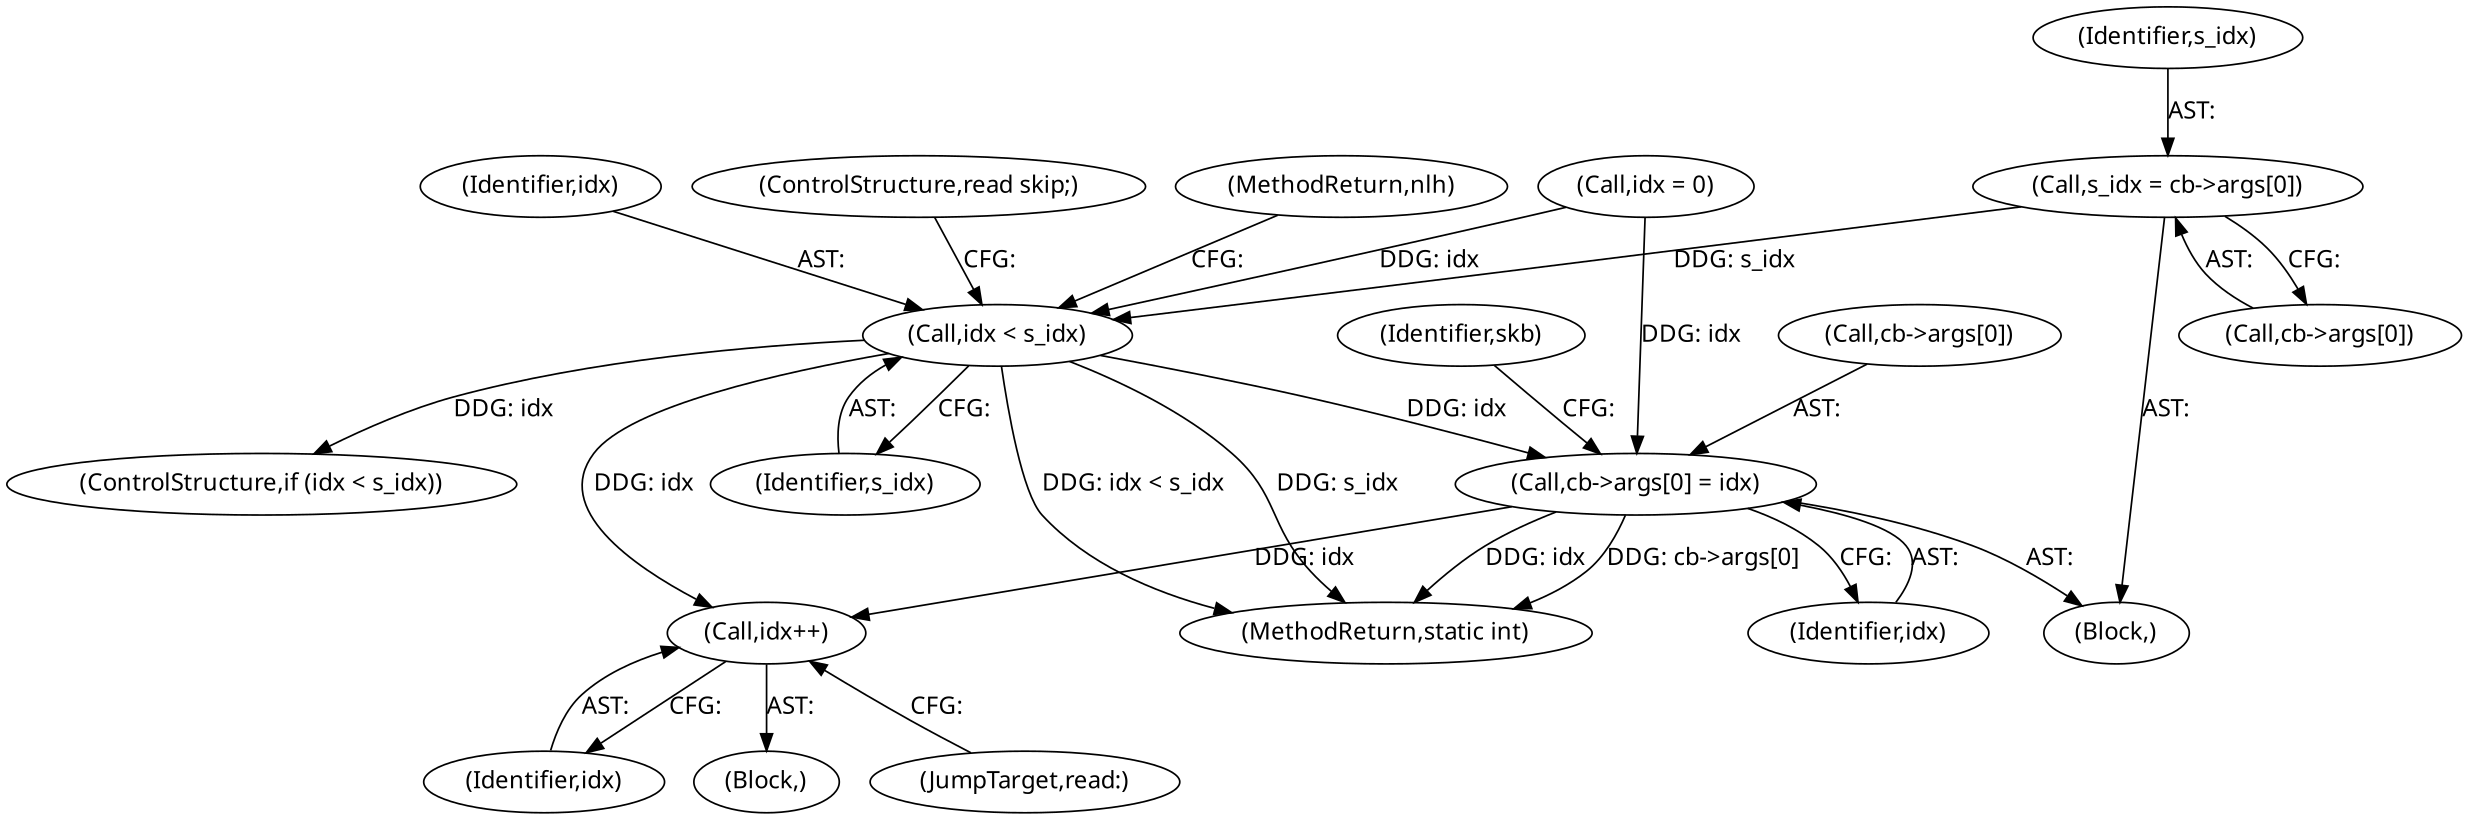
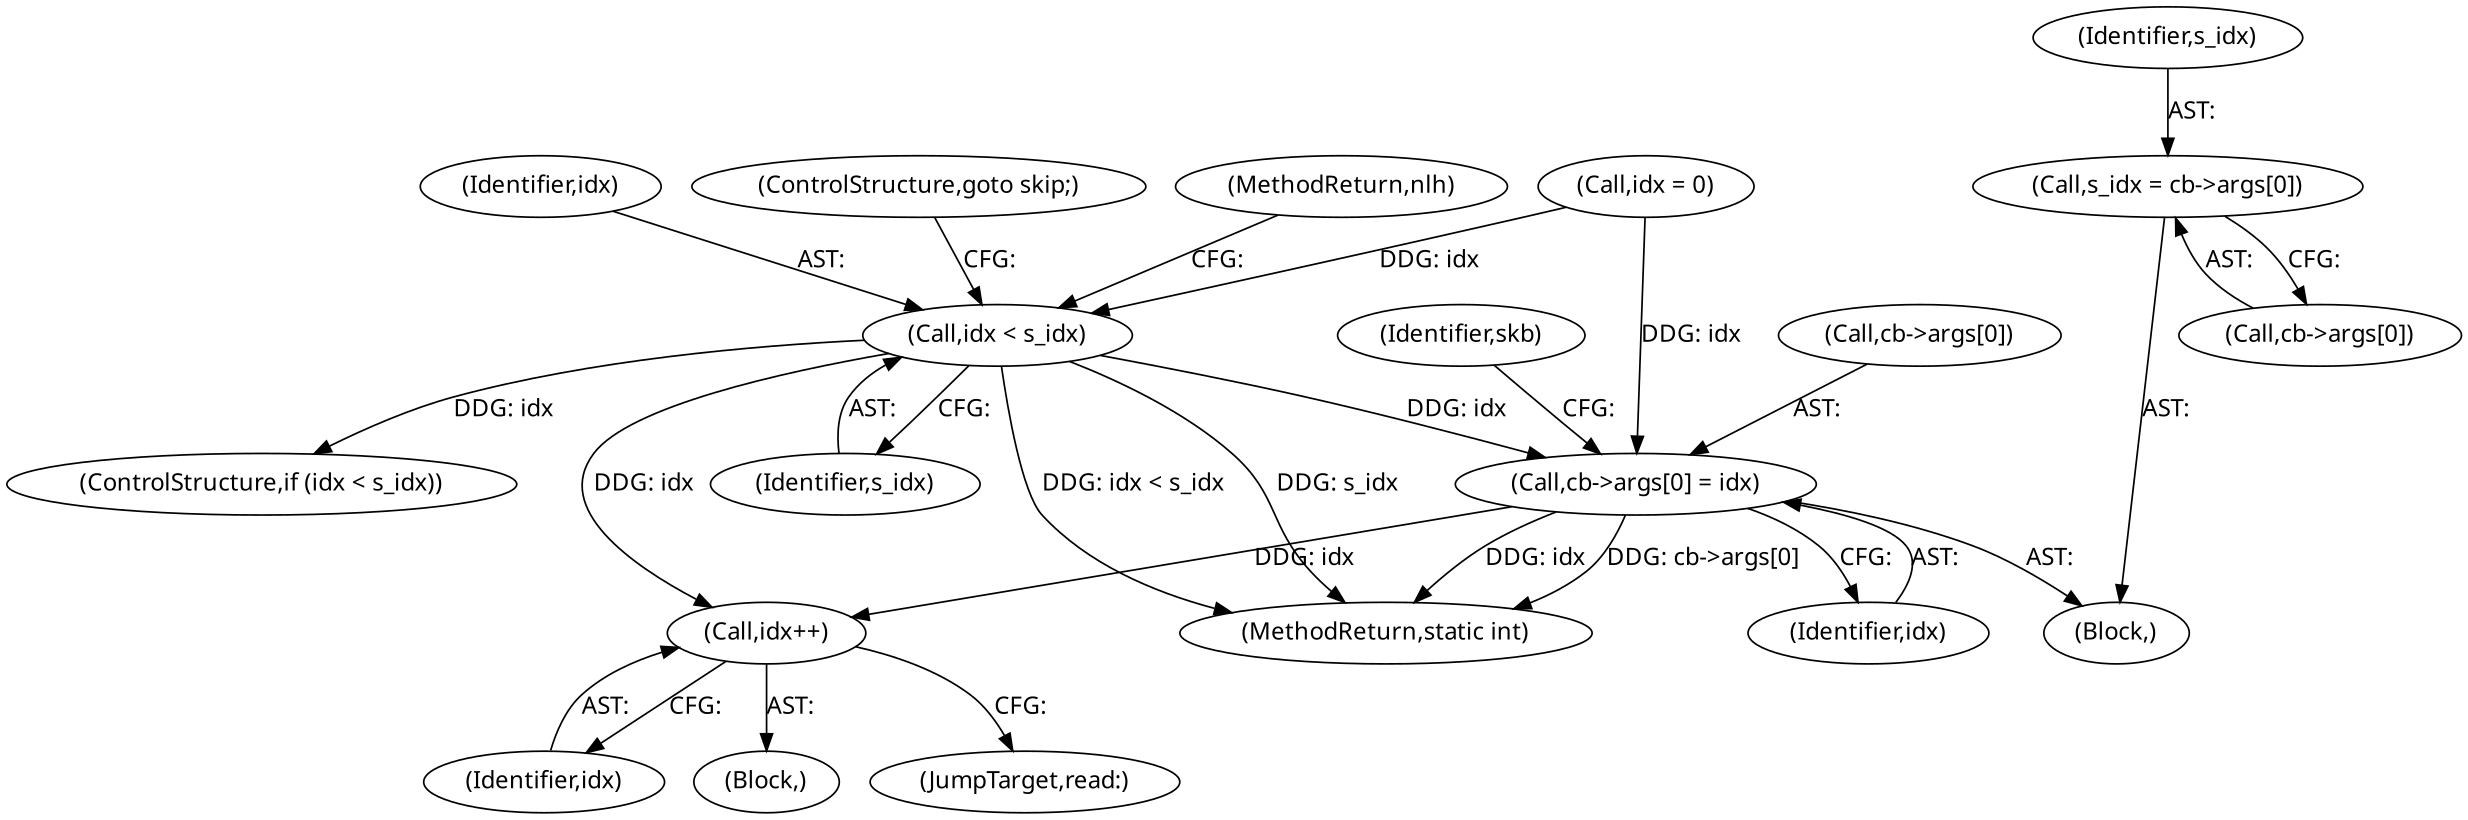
node "(ControlStructure,read skip;)": label "(ControlStructure,read skip;)" -> "(ControlStructure,goto skip;)"
edge "(Call,s_idx = cb->args[0])" -> "(Call,idx < s_idx)": removed, label "DDG: s_idx"
edge "(JumpTarget,read:)" -> "(Call,idx++)": reversed
